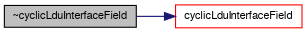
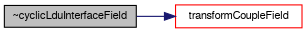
node "cyclicLduInterfaceField": label "cyclicLduInterfaceField" -> "transformCoupleField"
